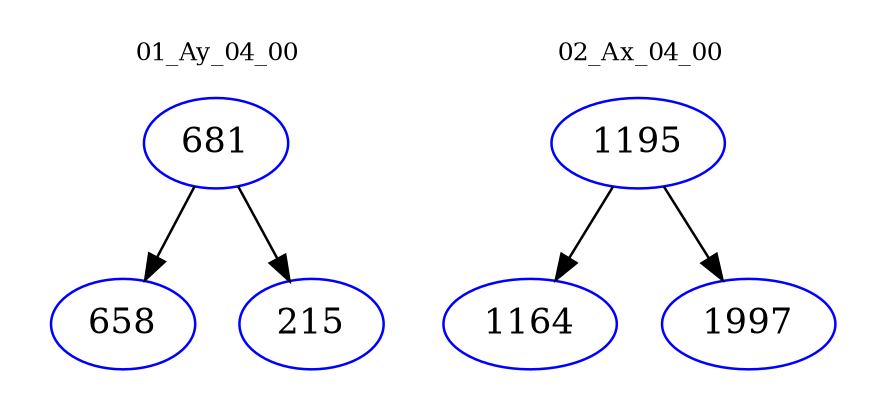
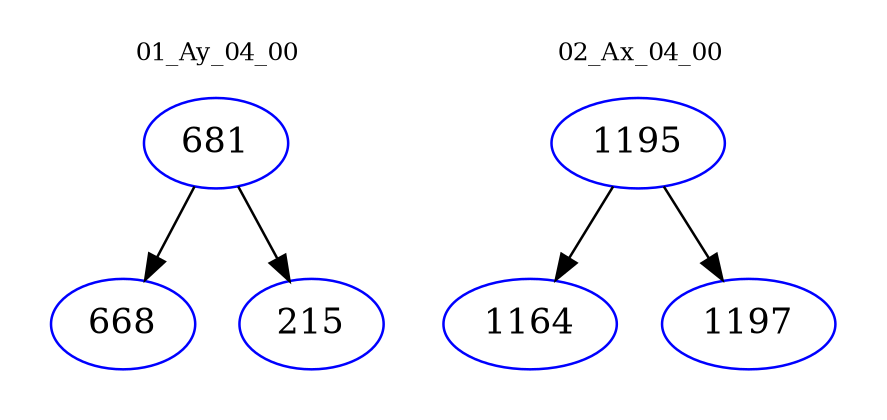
node "658": label "658" -> "668"
node "1997": label "1997" -> "1197"
